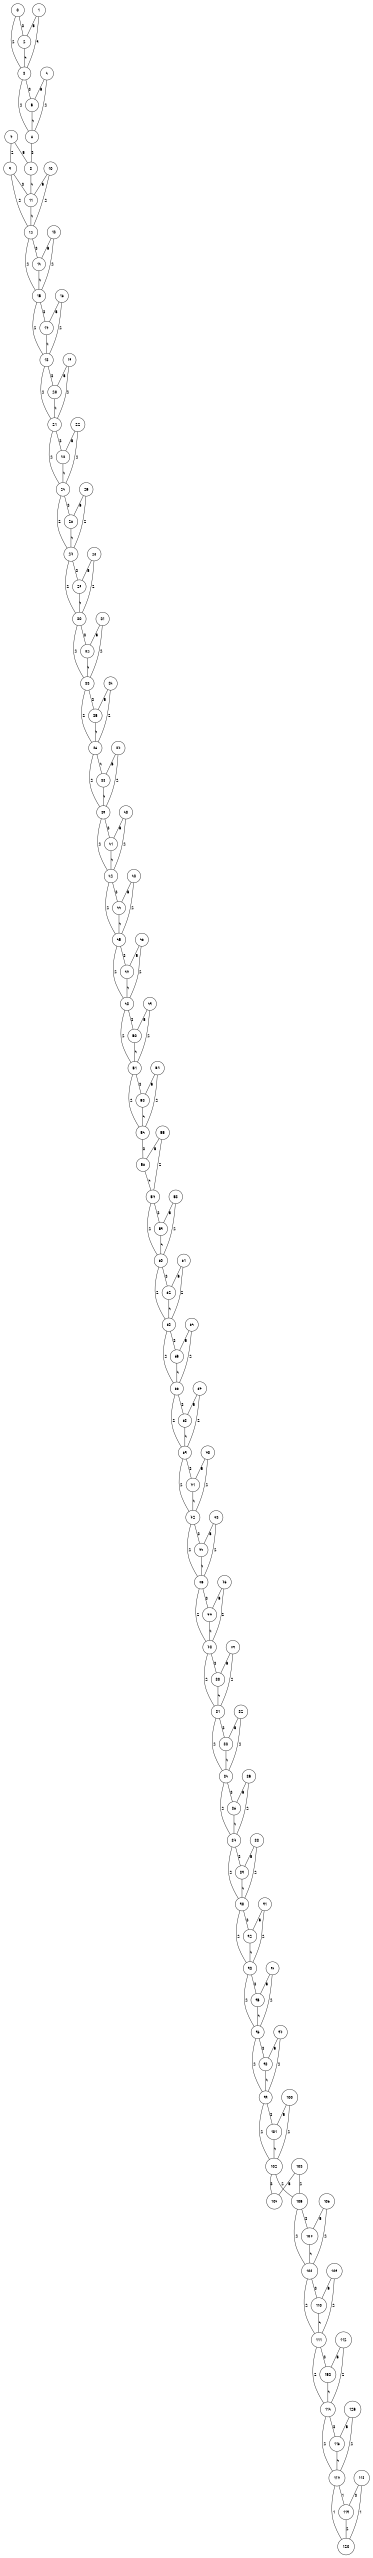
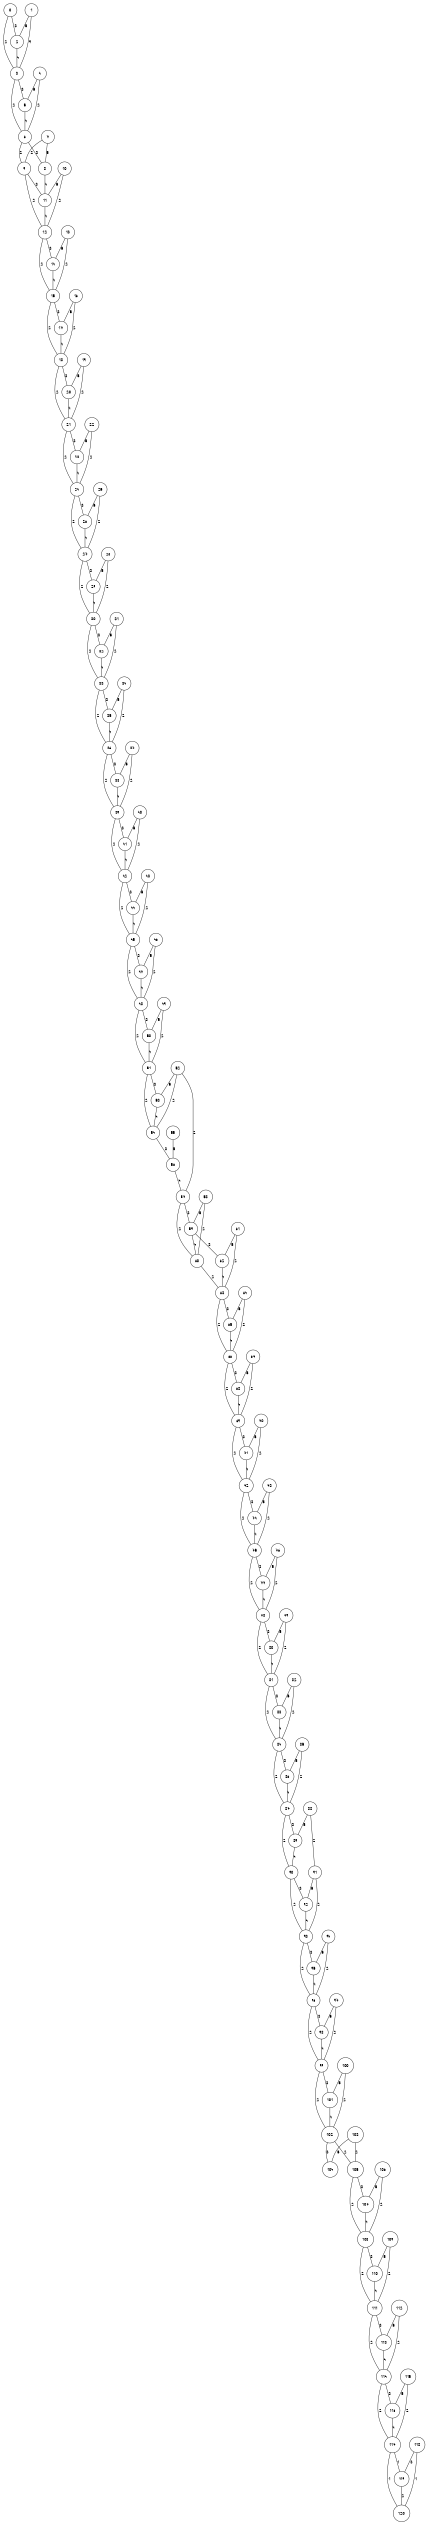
edge "6" -- "9": added, label "2"
edge "36" -- "38": label "4" -> "3"
edge "55" -- "57": now "52" -- "57"
edge "60" -- "62": now "59" -- "62"
edge "88" -- "90": now "88" -- "91"
node "153": label "153" -> "113"
node "125": label "125" -> "115"
